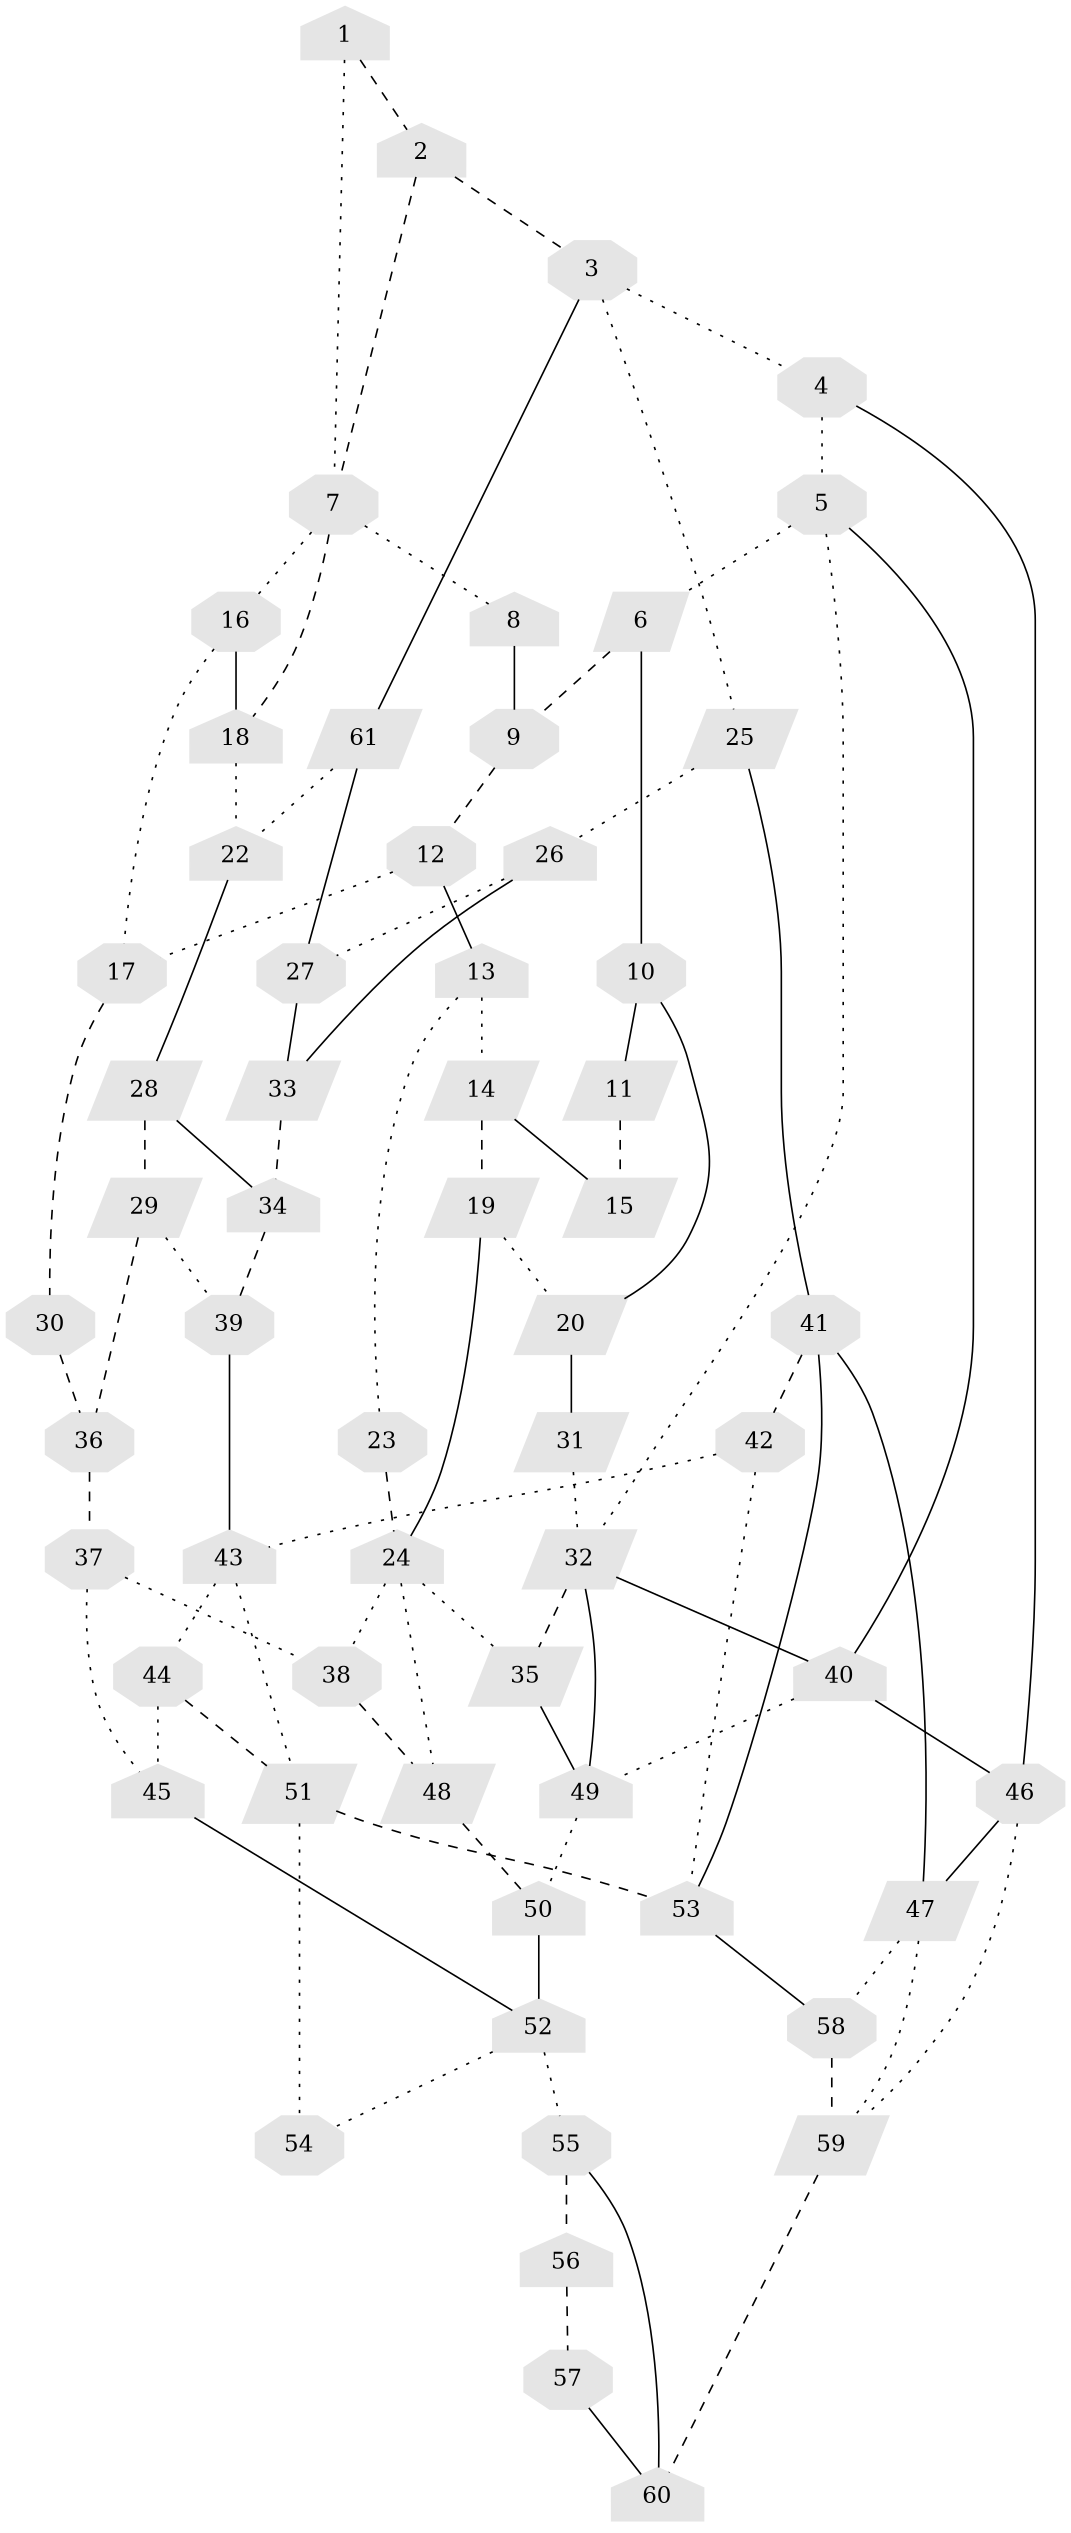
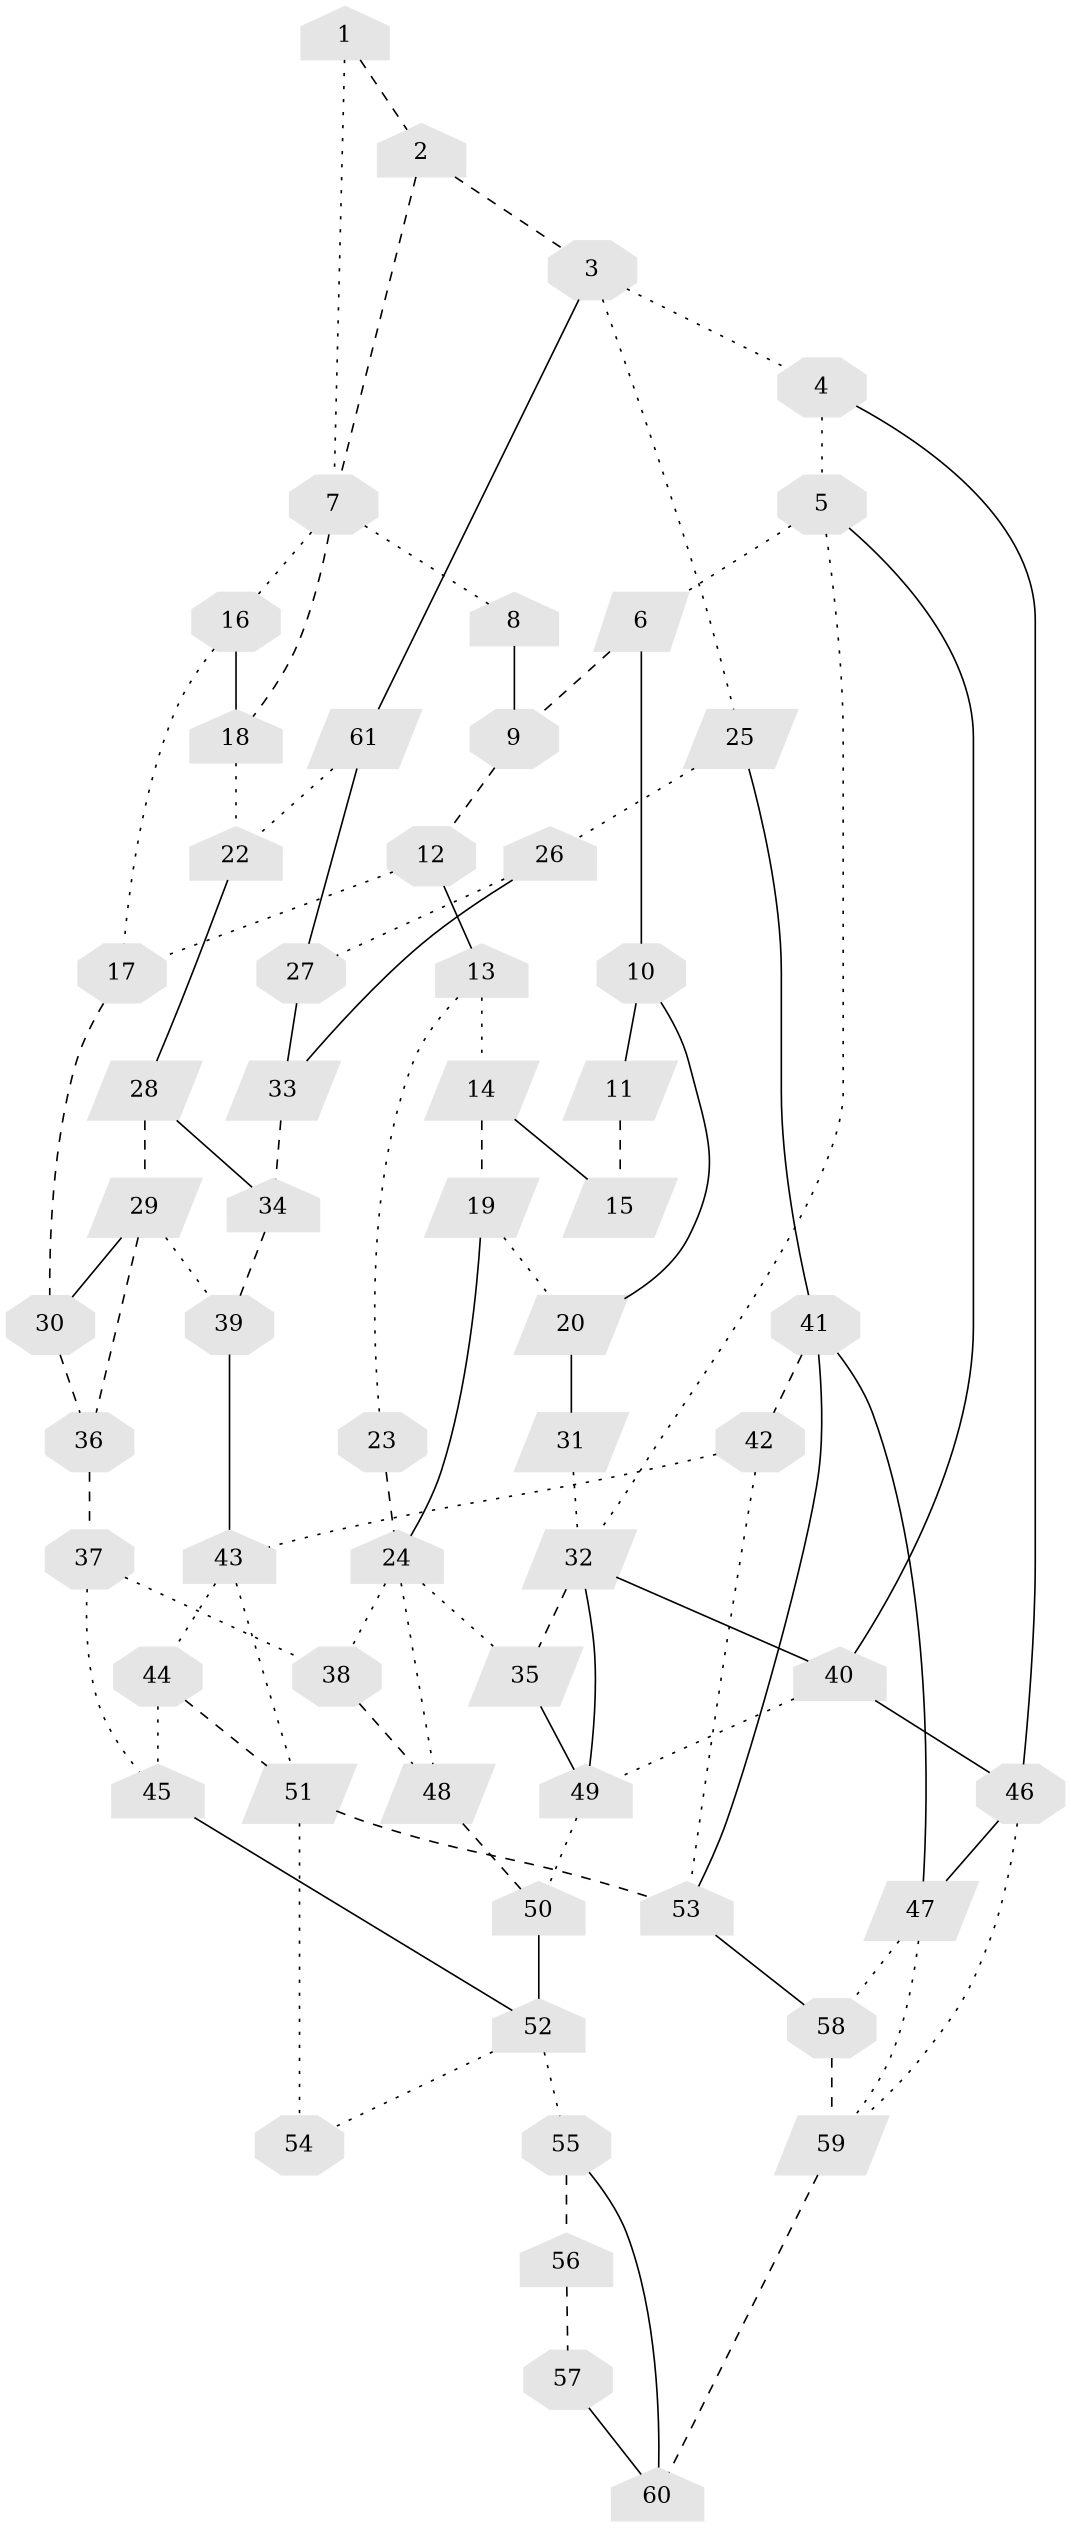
edge "29" -- "30": added
